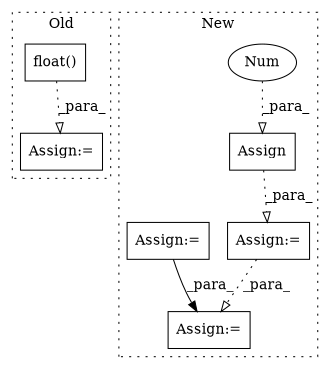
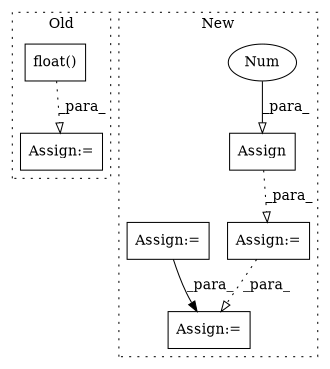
edge "Num" -> "Assign": style dotted -> solid
